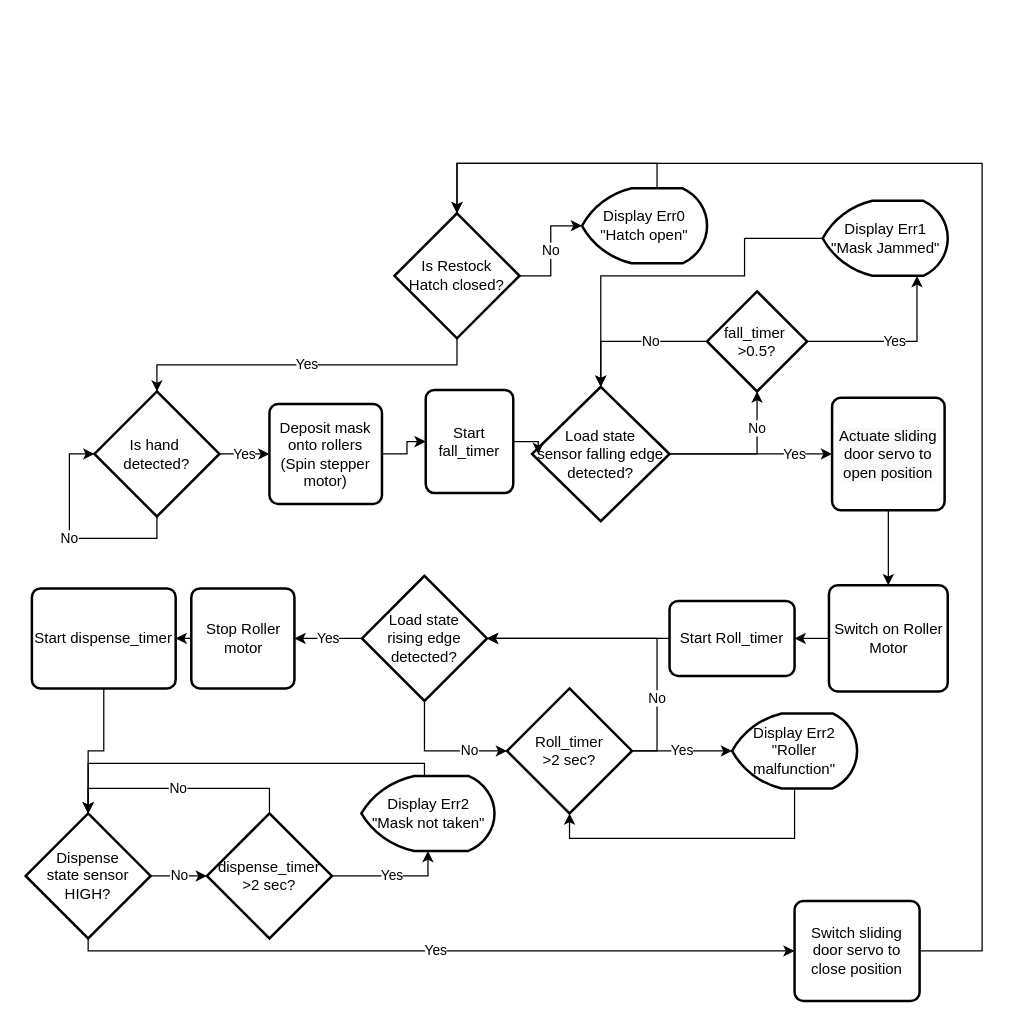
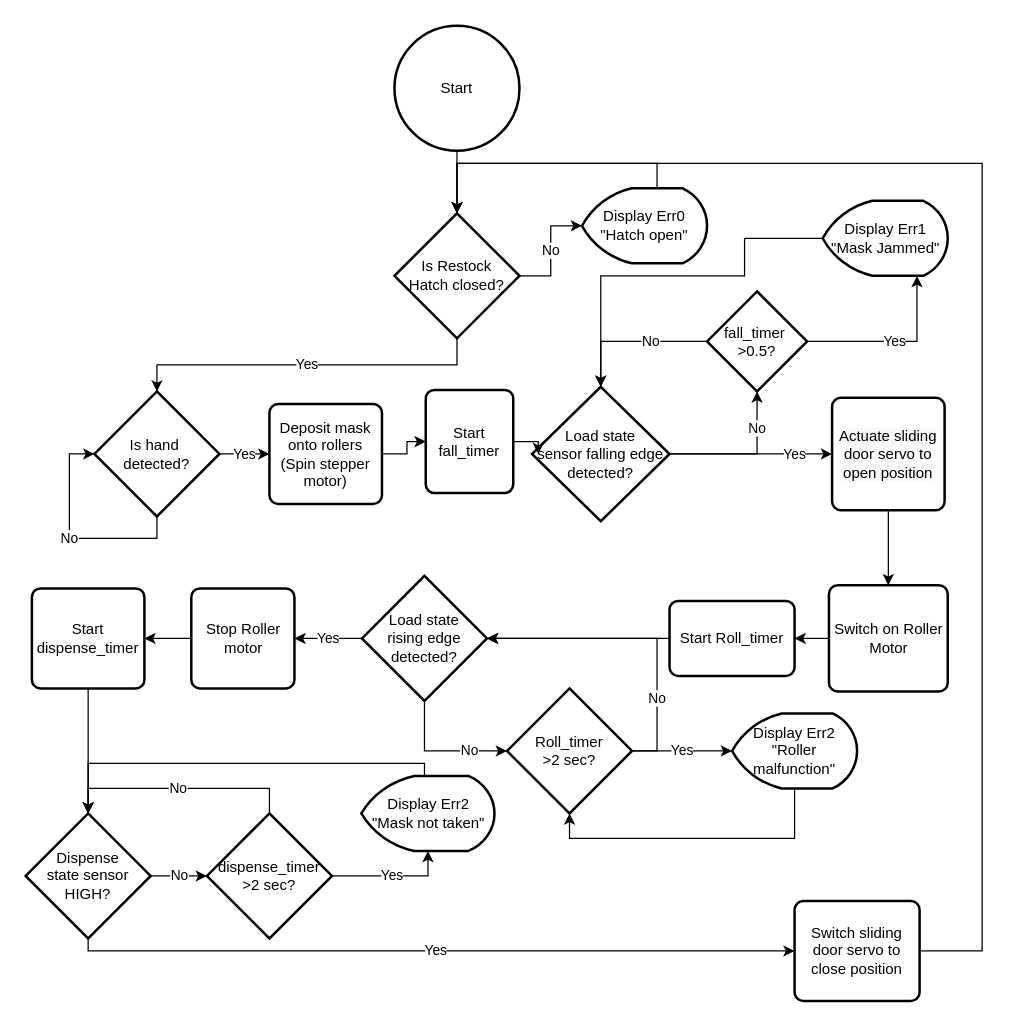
node "Start": added
edge "Start" -> "Is Restock Hatch closed?": added
node "Start dispense_timer": size 144x100 -> 113x100
